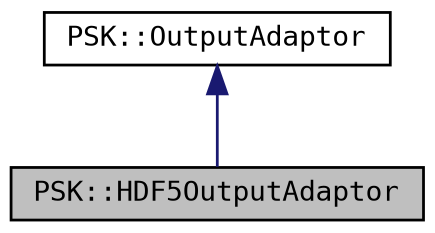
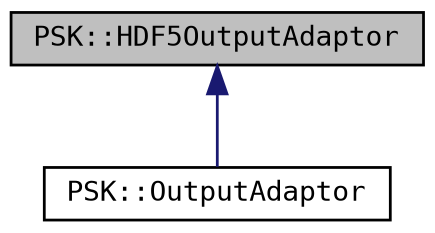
edge "PSK::HDF5OutputAdaptor" -> "PSK::OutputAdaptor": reversed
